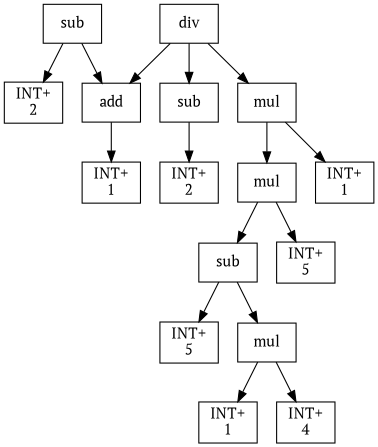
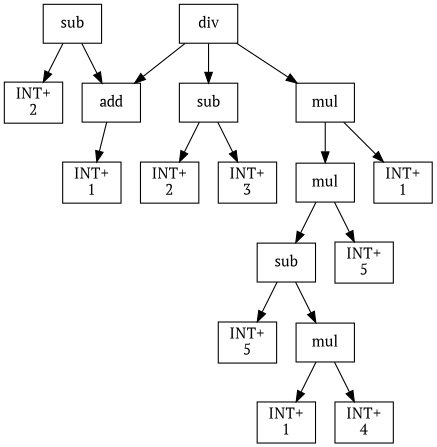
node "INT+ 3": added
